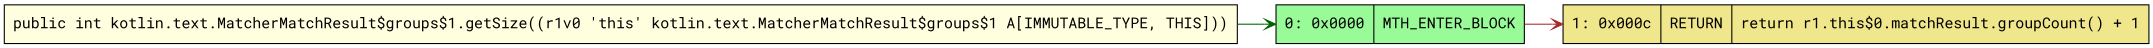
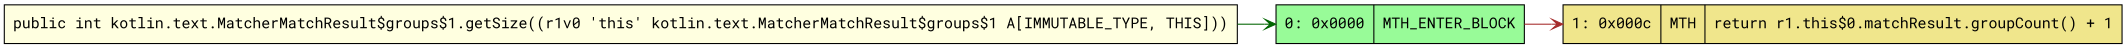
node "1: 0x000c": text "RETURN" -> "MTH"
